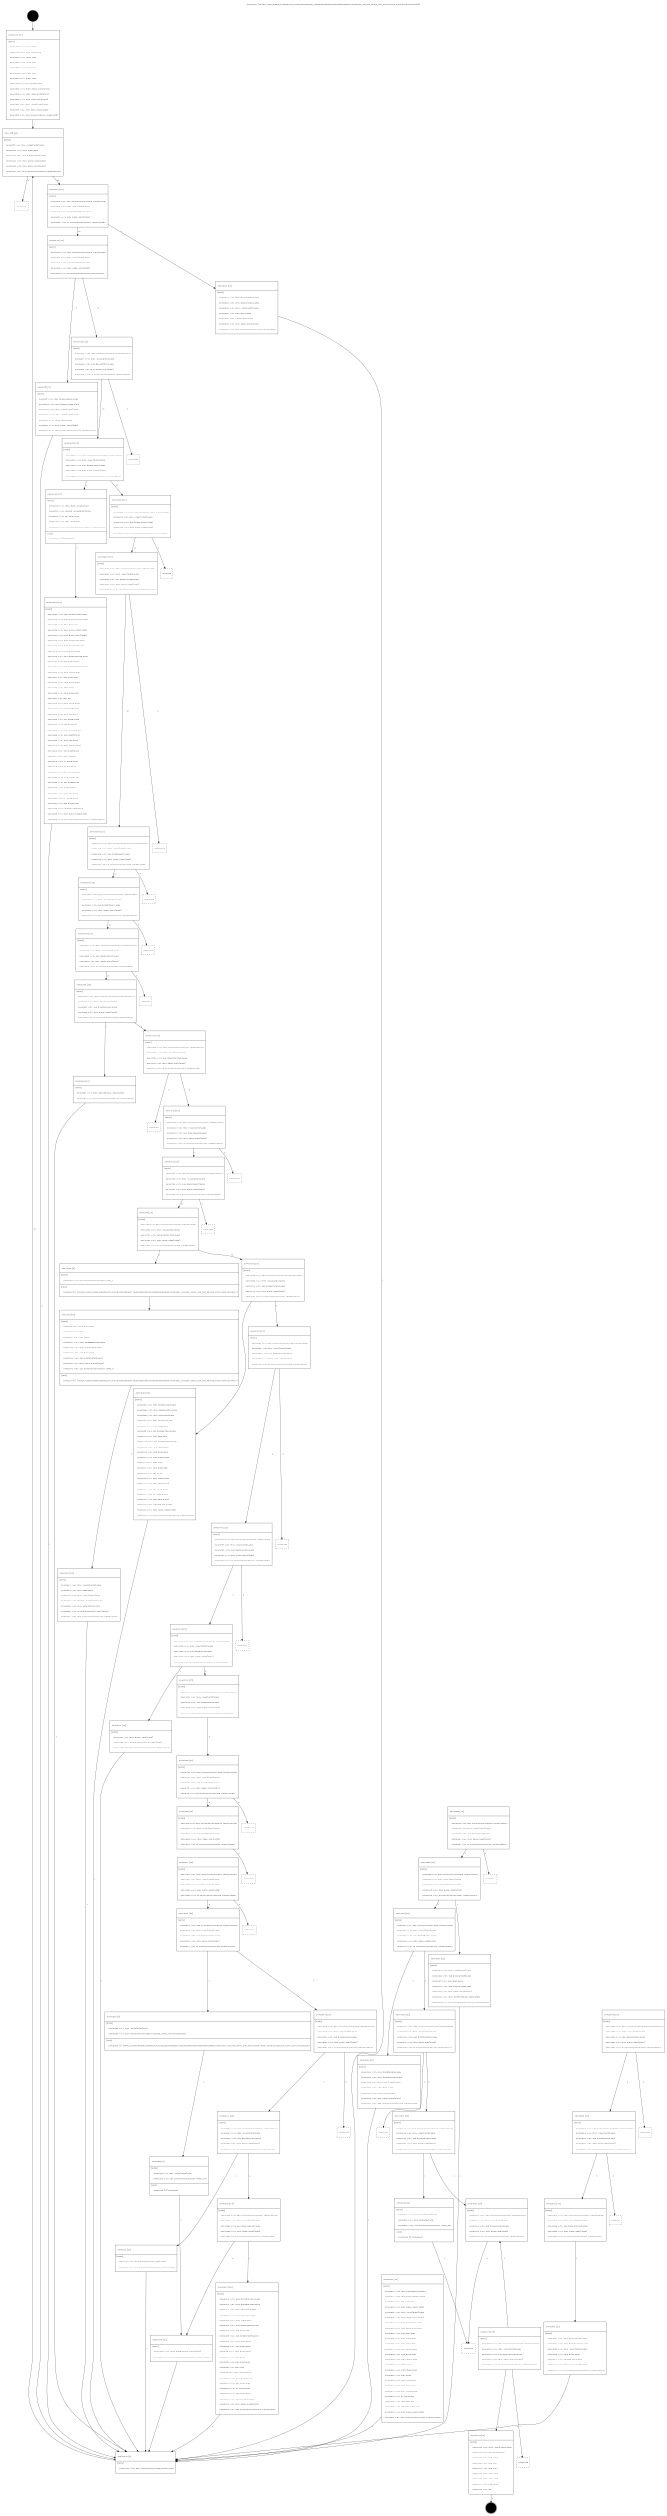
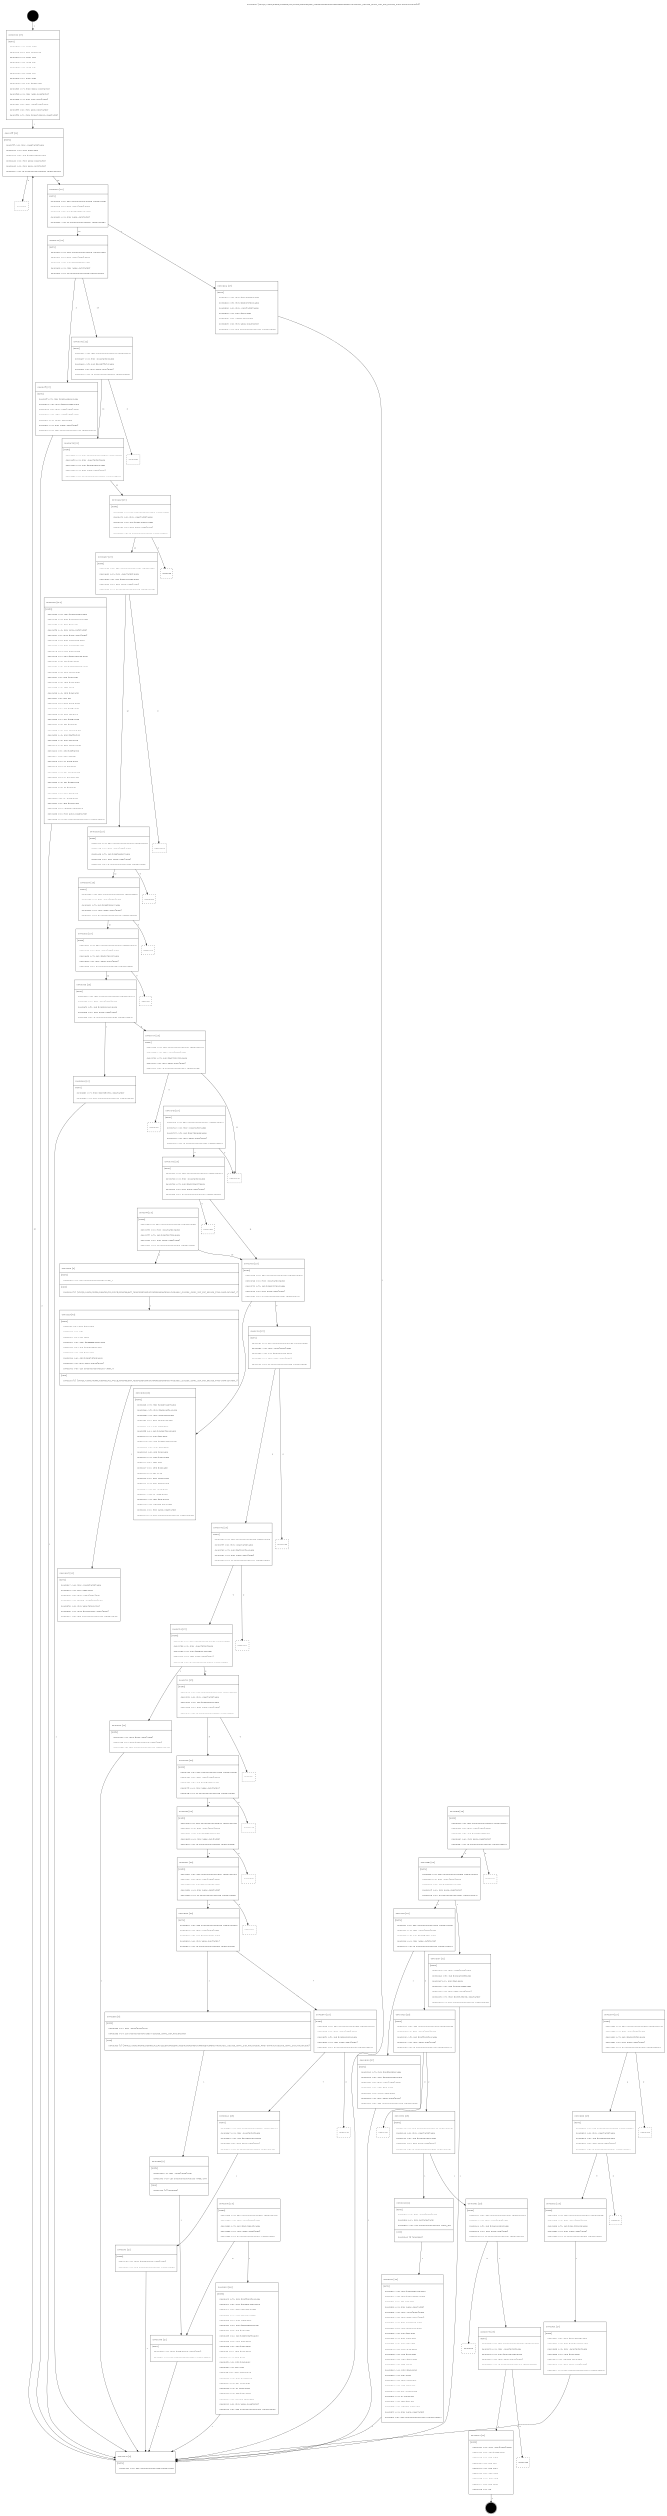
node "0x401c39 [23]": removed
edge "0x401704 [25]" -> "0x40171d [25]": now "0x401704 [25]" -> "0x402056"
edge "0x401736 [25]" -> "0x40174f [25]": now "0x401736 [25]" -> "0x401768 [25]"
node "0x401ec2": added
edge "0x4017fe [25]" -> "0x401817 [25]": added, label "8"
edge "0x401be1 [88]" -> "0x402234 [5]": removed, label "1"
edge "0x401d47 [32]" -> "0x402234 [5]": removed, label "1"
edge "0x401862 [25]" -> "0x40187b [25]": removed, label "6"
edge "0x401975 [25]" -> "0x40195c [25]": reversed
edge "0x401b1a [13]" -> "0x4021db": now "0x401b1a [13]" -> "0x401b27 [93]"
